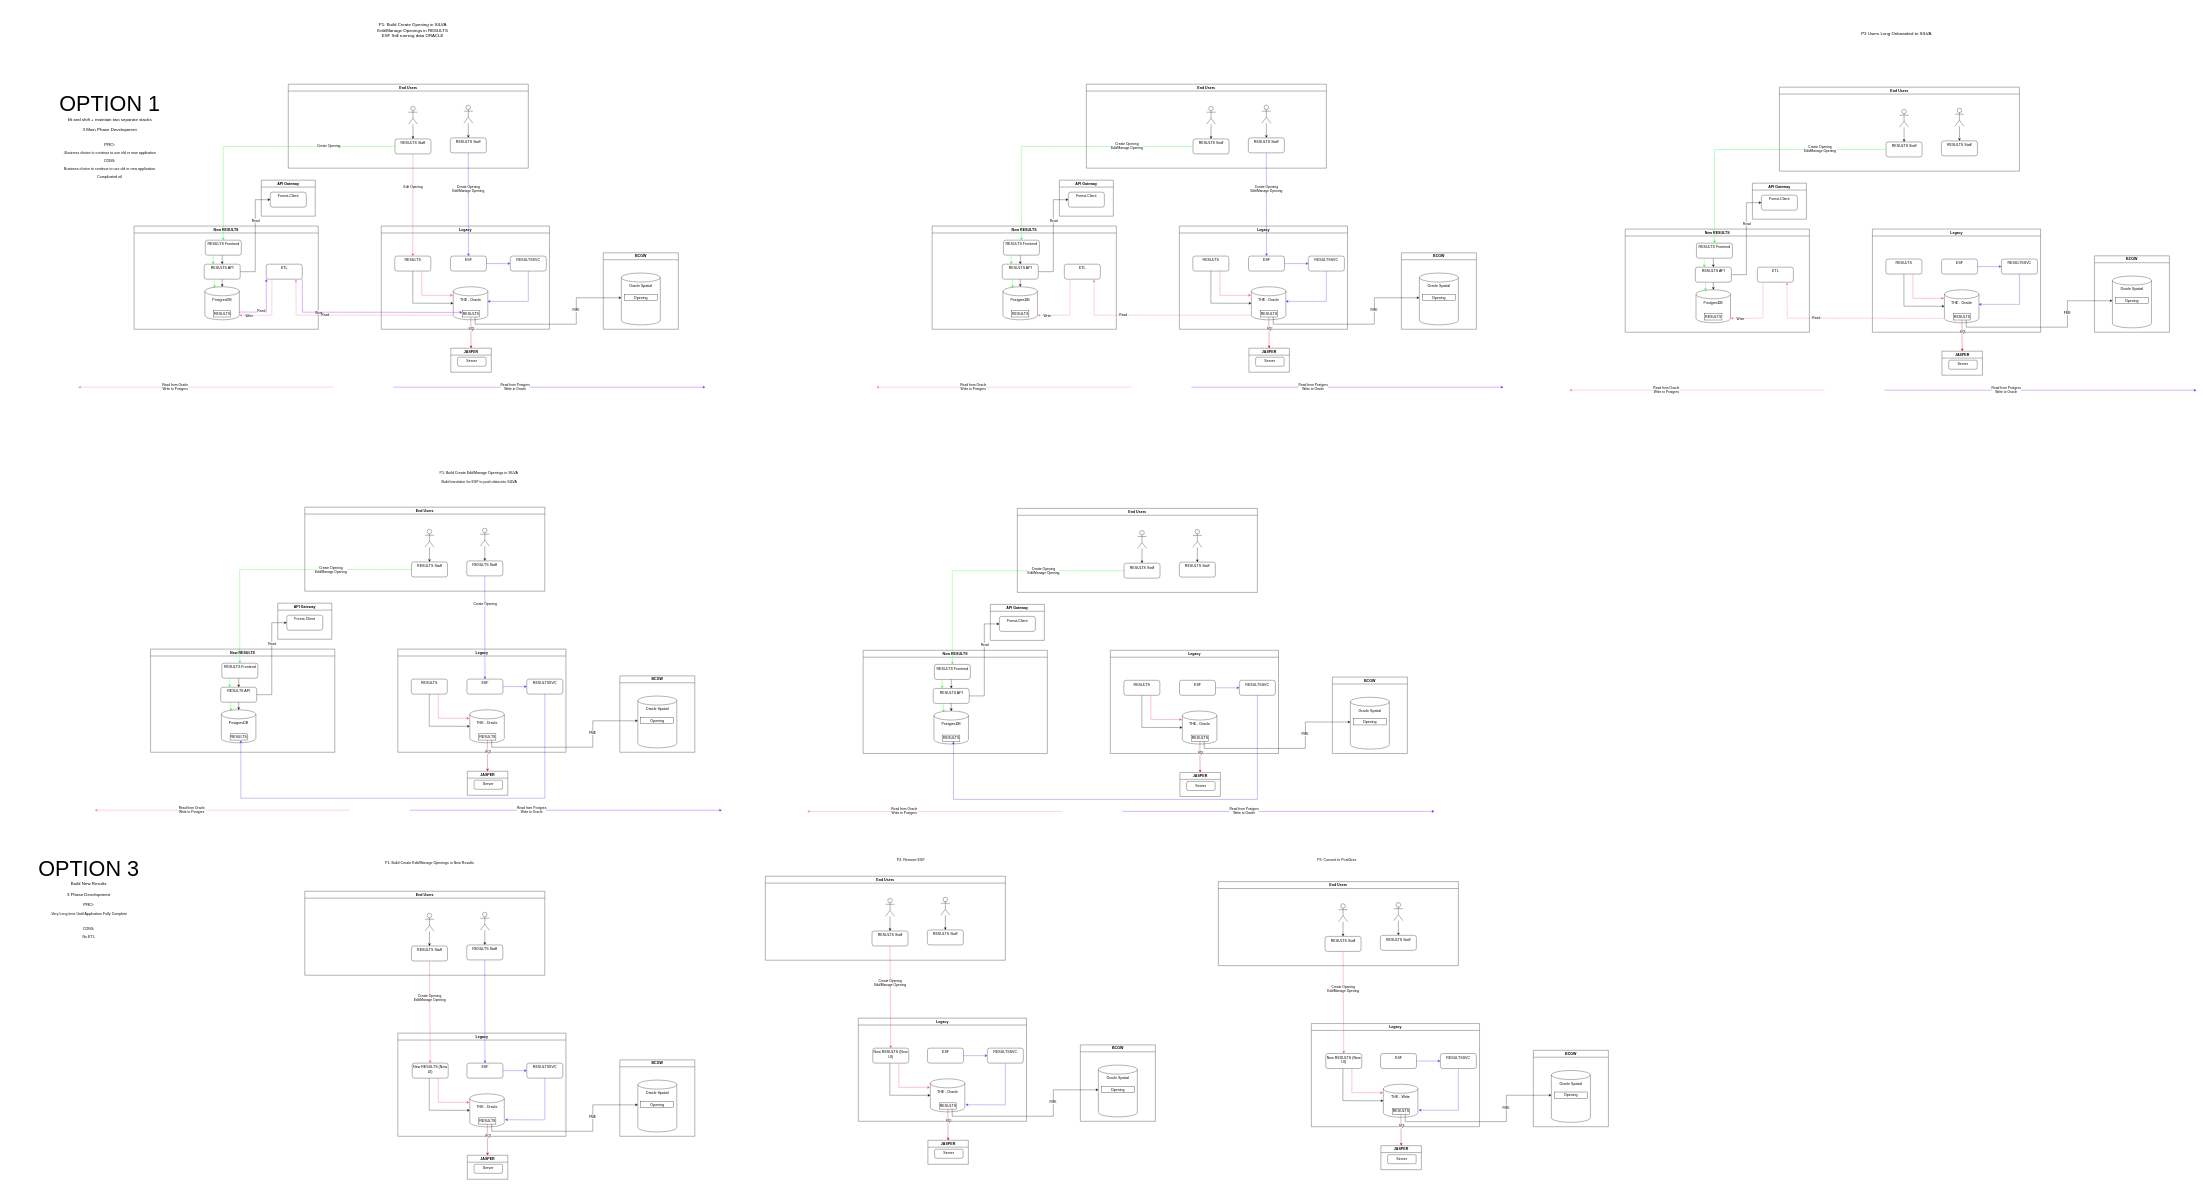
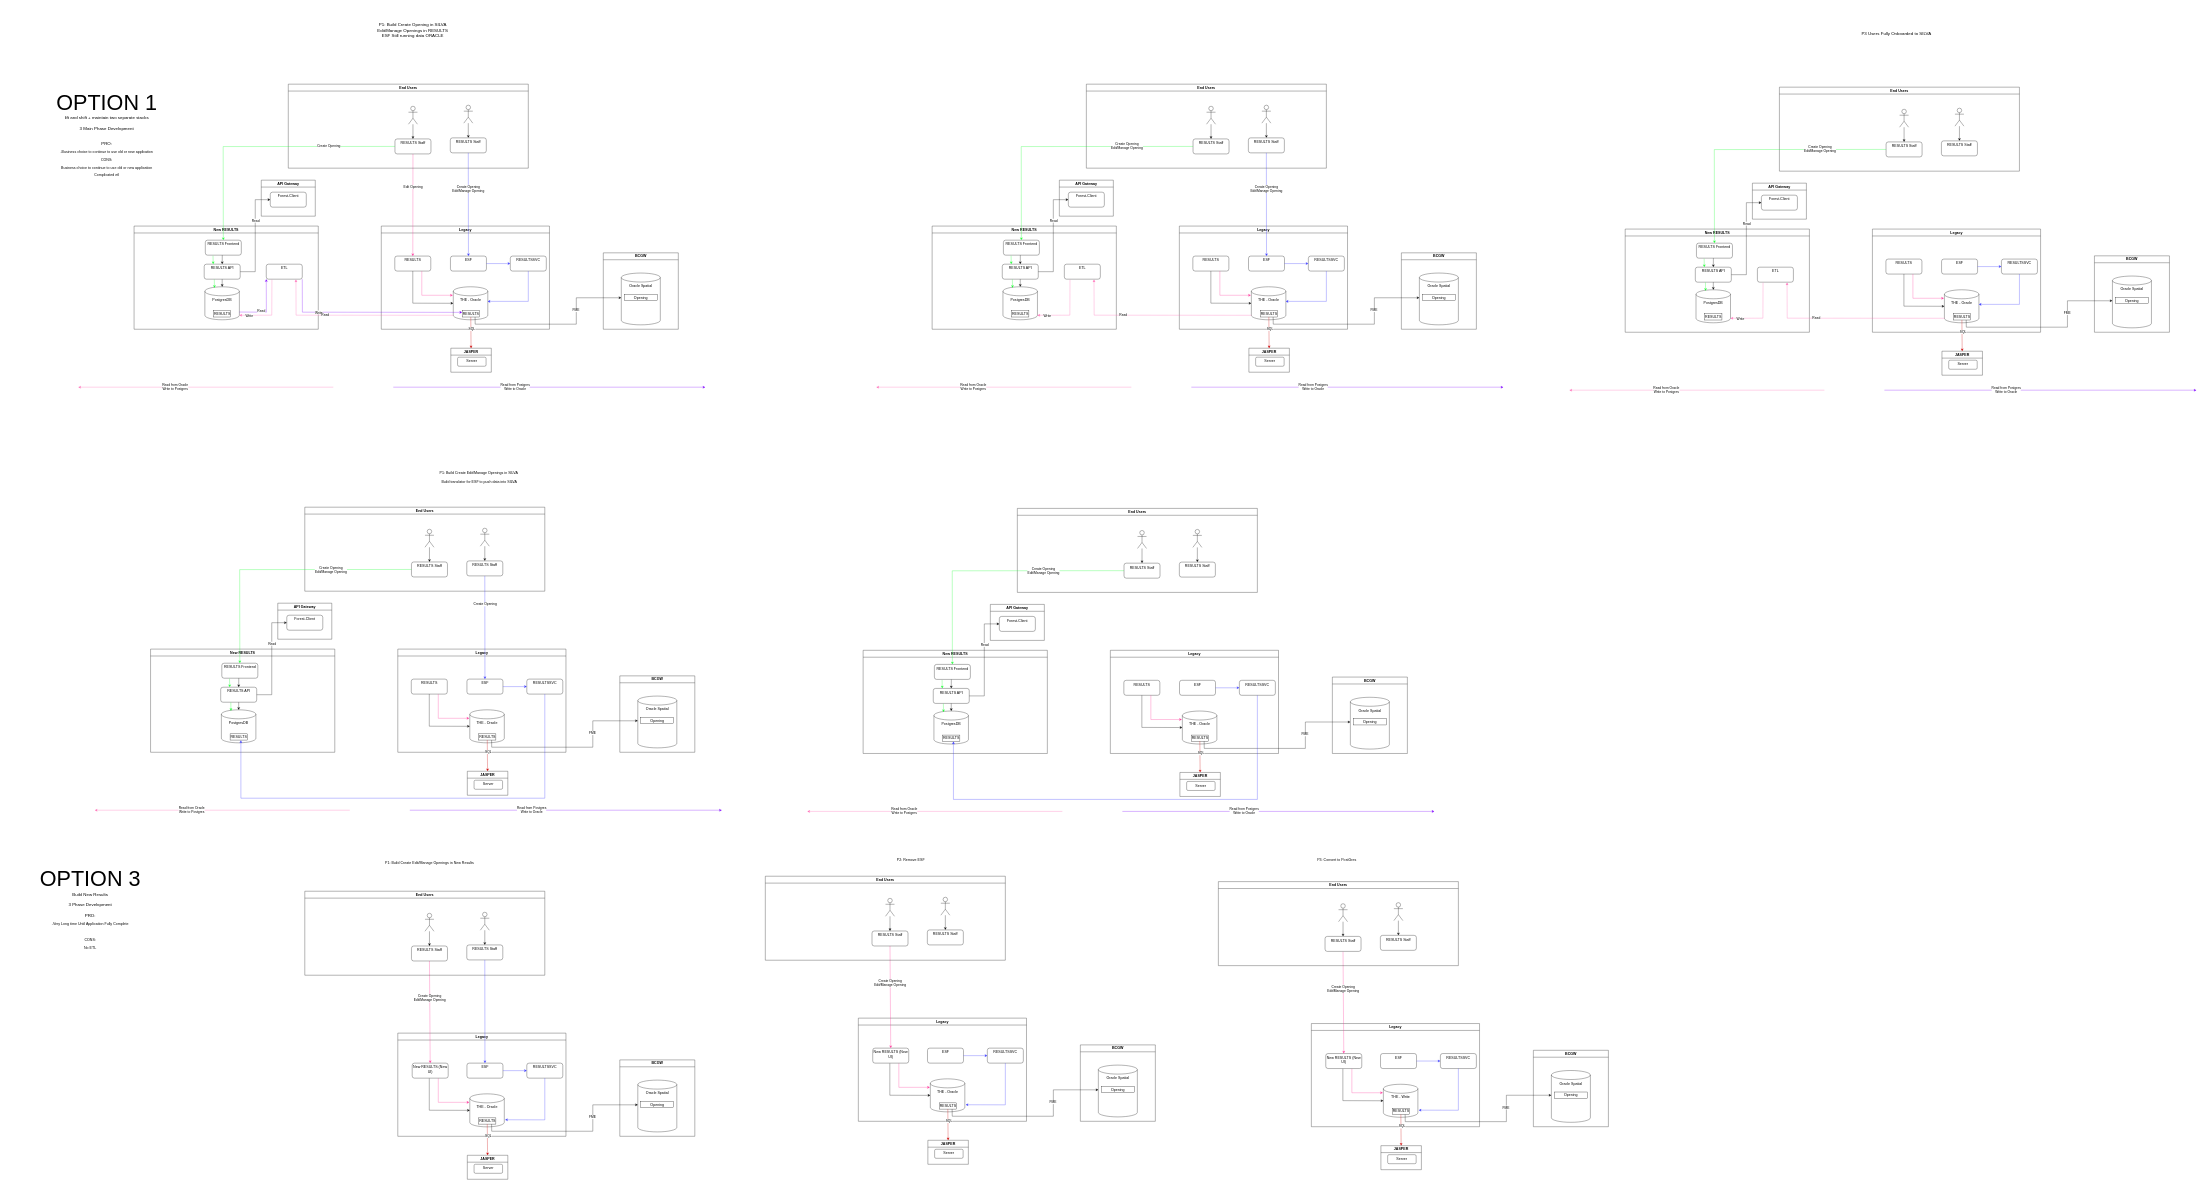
node "P3 Users Long Onboarded to SILVA": label "P3 Users Long Onboarded to SILVA" -> "P3 Users Fully Onboarded to SILVA"
node "OPTION 1 lift and shift + maintain two separate stacks 3 Main Phase Development PRO: -Business choice to continue to use old or new application CONS: Business choice to continue to use old or new application Complicated etl": moved (110, 137) -> (107, 135)
node "OPTION 3 Build New Results 3 Phase Development PRO: -Very Long time Until Application Fully Complete CONS: No ETL": moved (89, 903) -> (90, 914)
